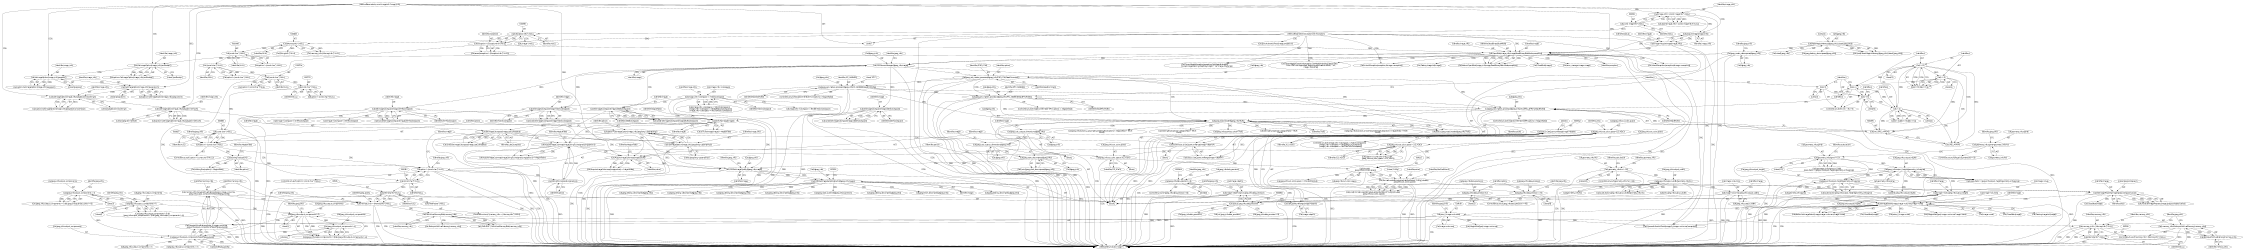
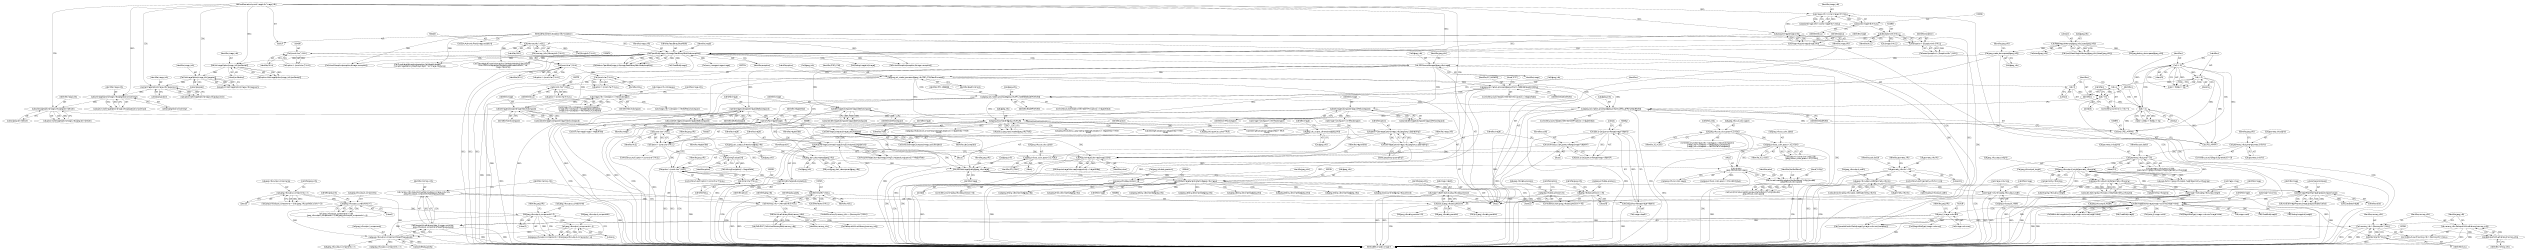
node "1000679": added
